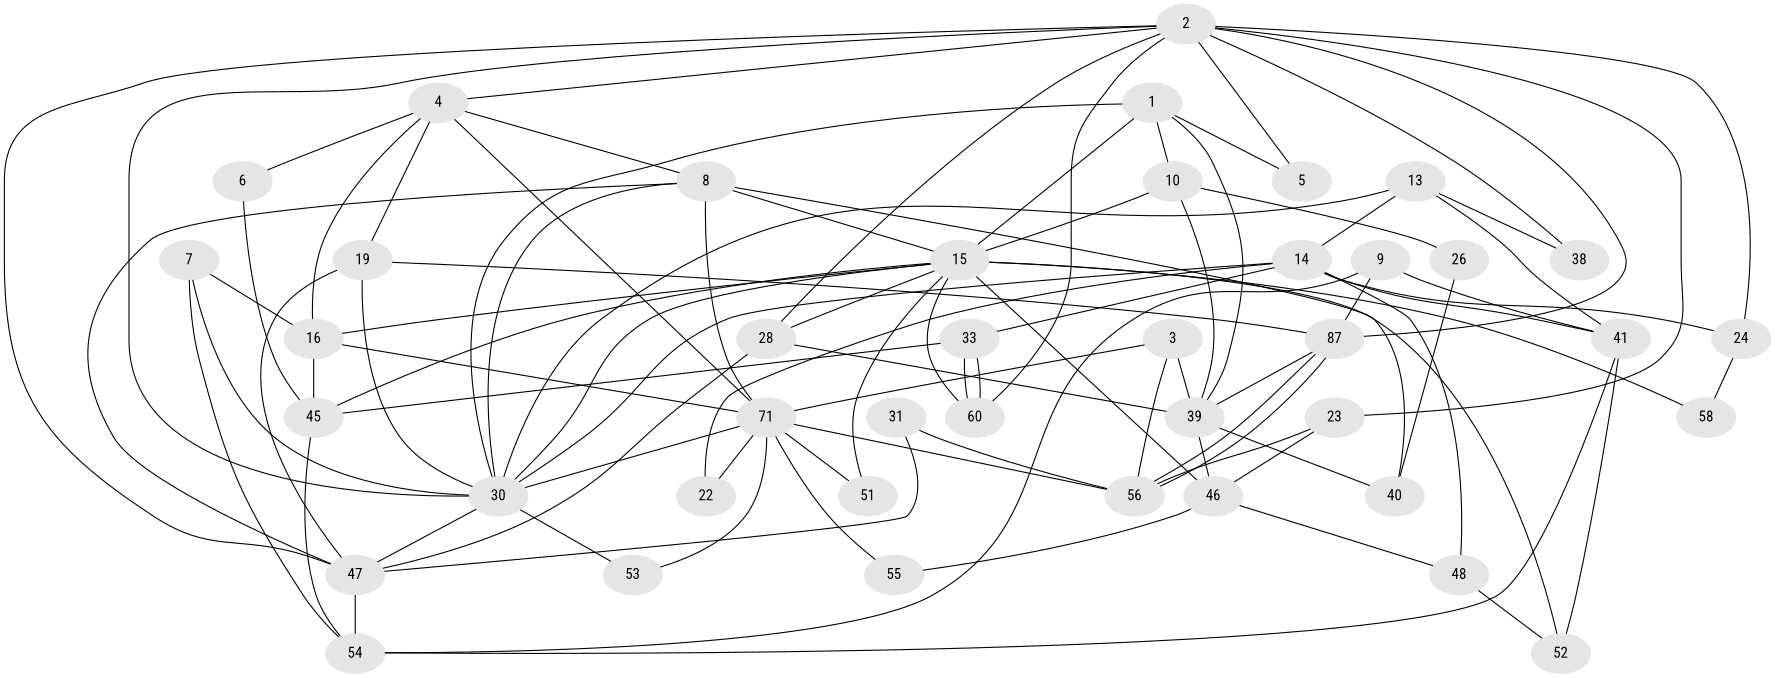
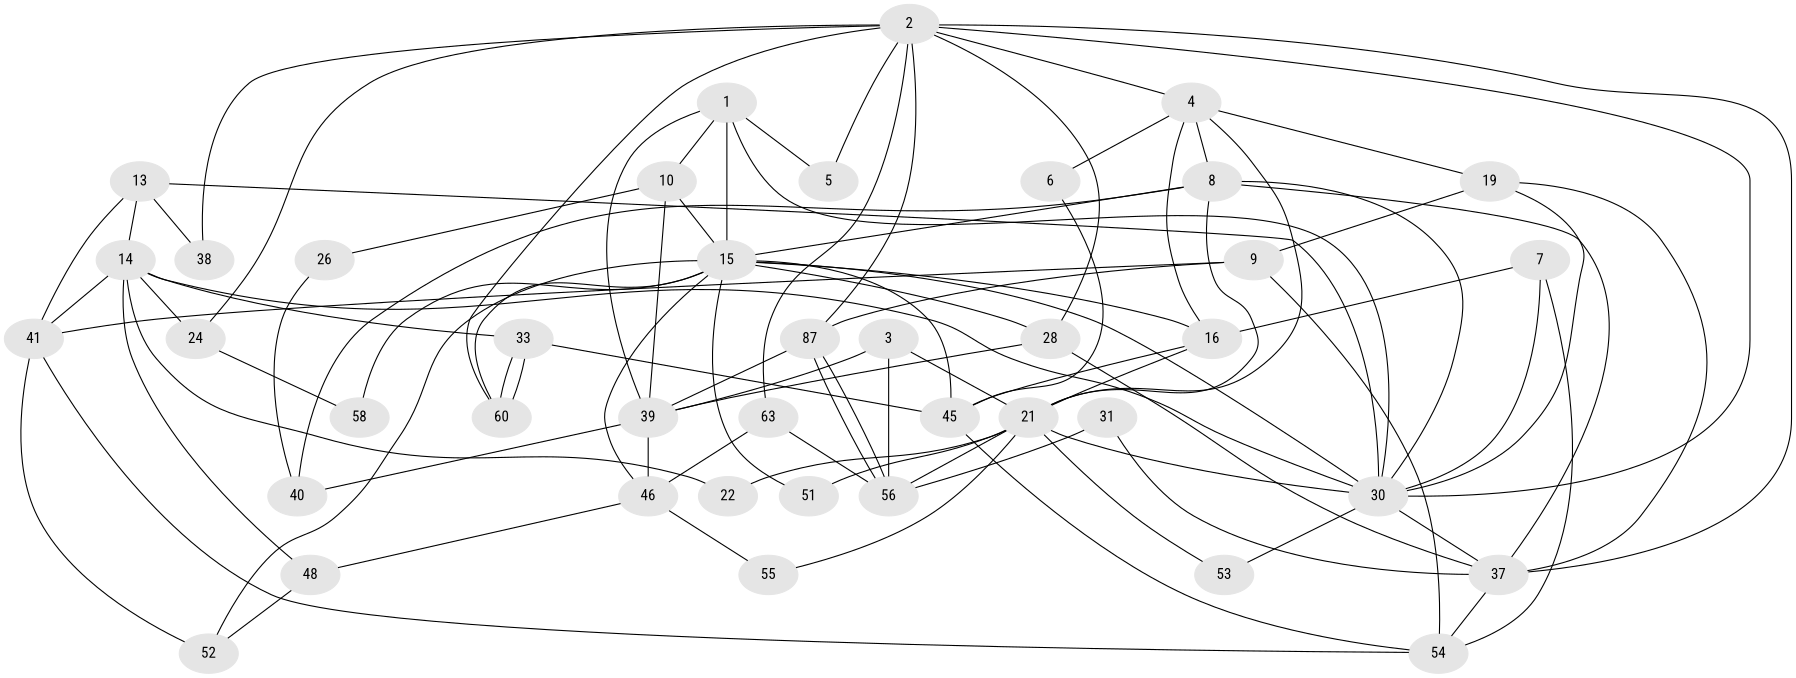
edge "19" -- "87": now "19" -- "9"
node "71": label "71" -> "21"
node "23": label "23" -> "63"
node "47": label "47" -> "37"
